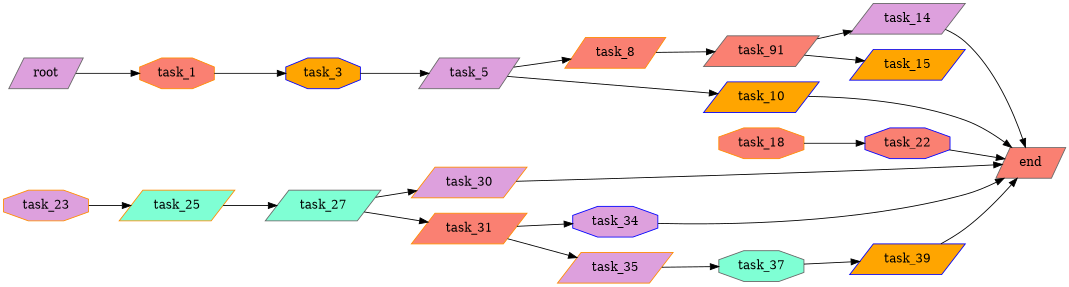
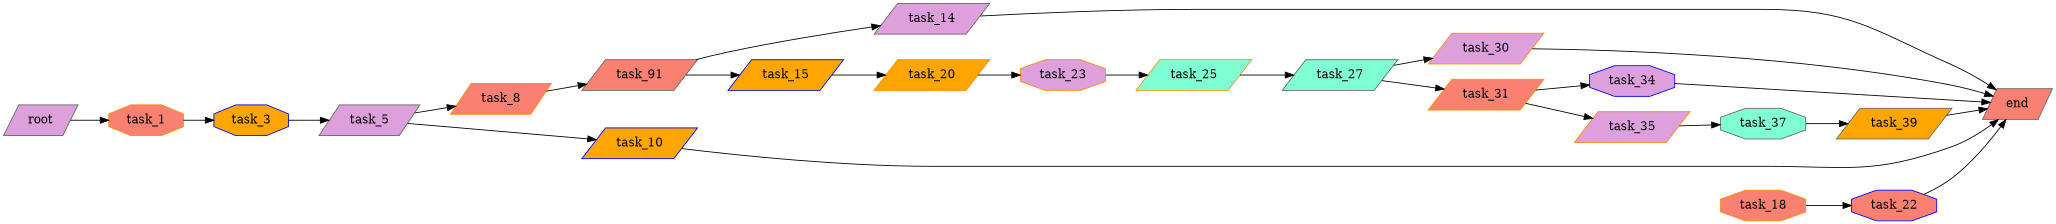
node "task_20": added
node "task_39": color blue -> gray40
